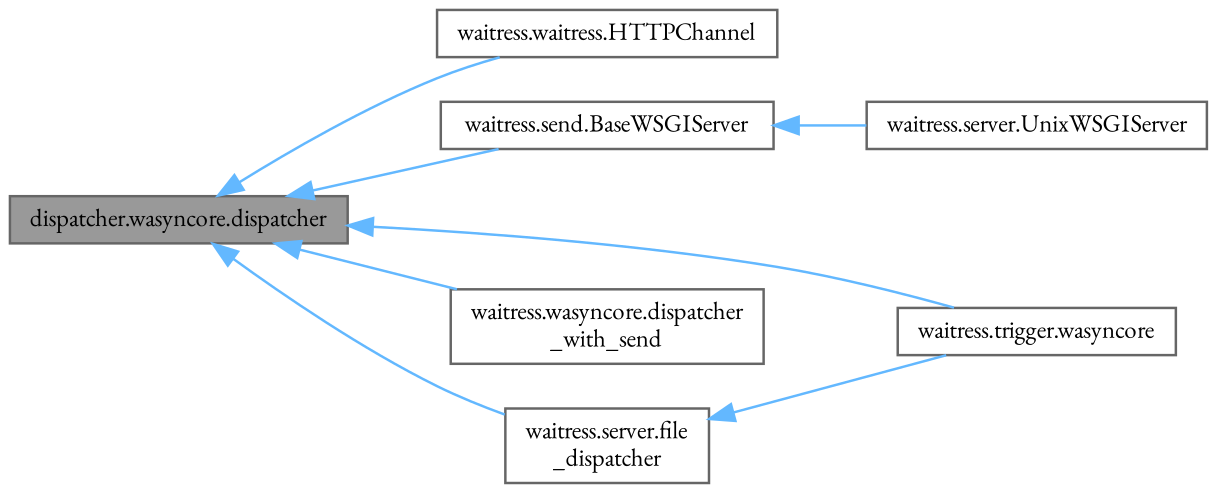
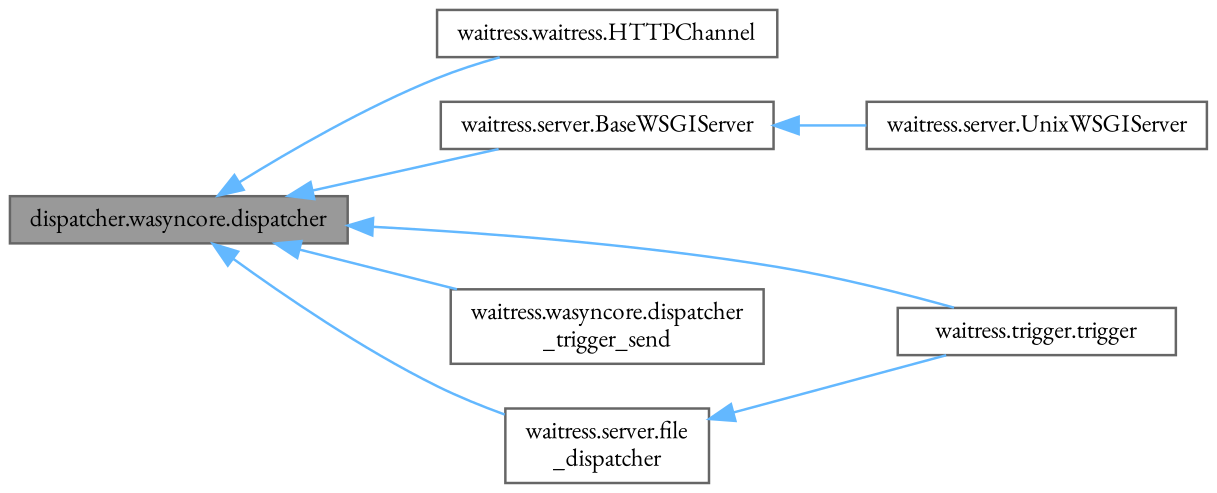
node "waitress.send.BaseWSGIServer": label "waitress.send.BaseWSGIServer" -> "waitress.server.BaseWSGIServer"
node "waitress.wasyncore.dispatcher _with_send": label "waitress.wasyncore.dispatcher _with_send" -> "waitress.wasyncore.dispatcher _trigger_send"
node "waitress.trigger.wasyncore": label "waitress.trigger.wasyncore" -> "waitress.trigger.trigger"
